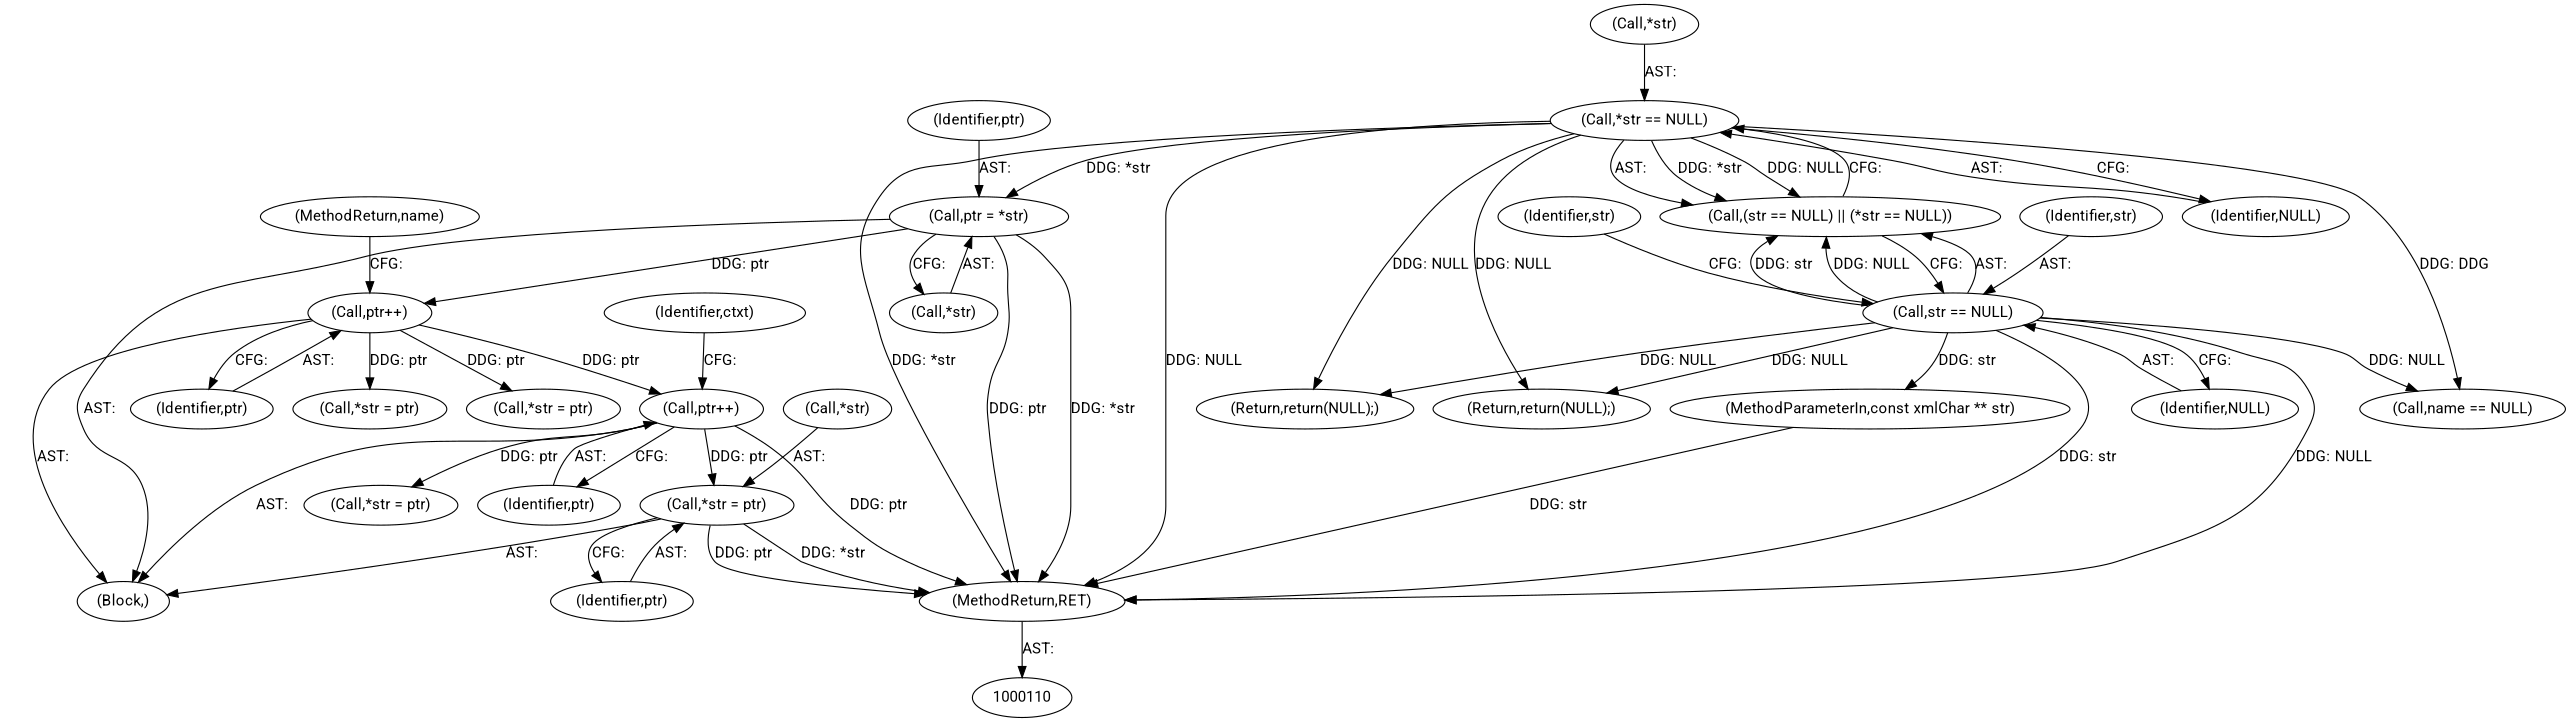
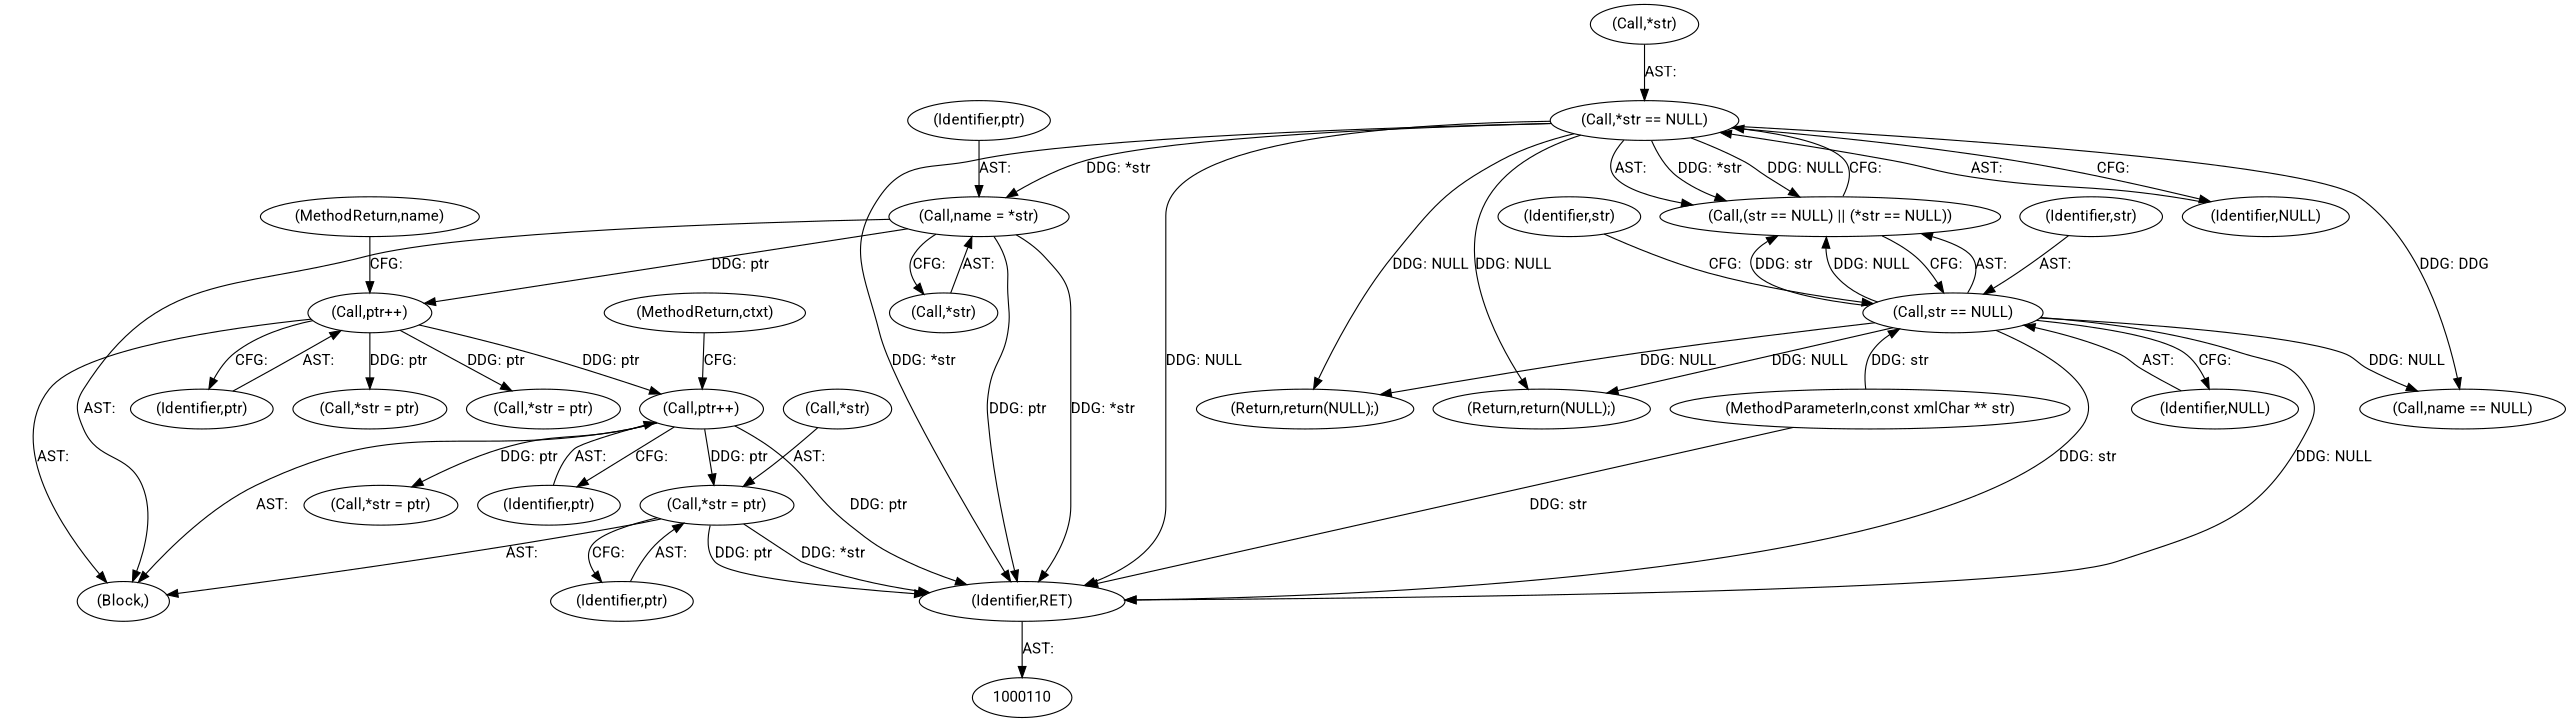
node "(Call,ptr = *str)": label "(Call,ptr = *str)" -> "(Call,name = *str)"
node "(Identifier,ctxt)": label "(Identifier,ctxt)" -> "(MethodReturn,ctxt)"
edge "(Call,str == NULL)" -> "(MethodParameterIn,const xmlChar ** str)": reversed
node "(MethodReturn,RET)": label "(MethodReturn,RET)" -> "(Identifier,RET)"
